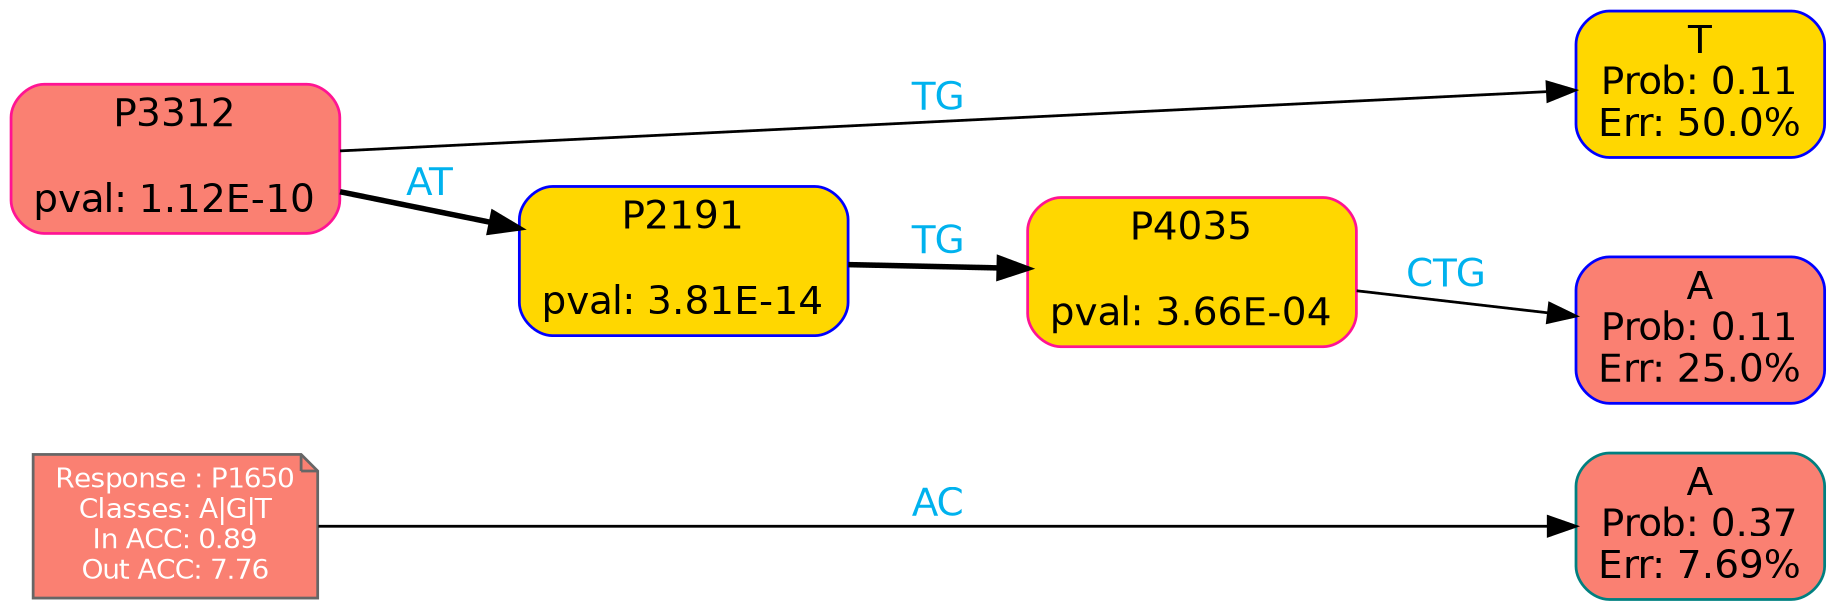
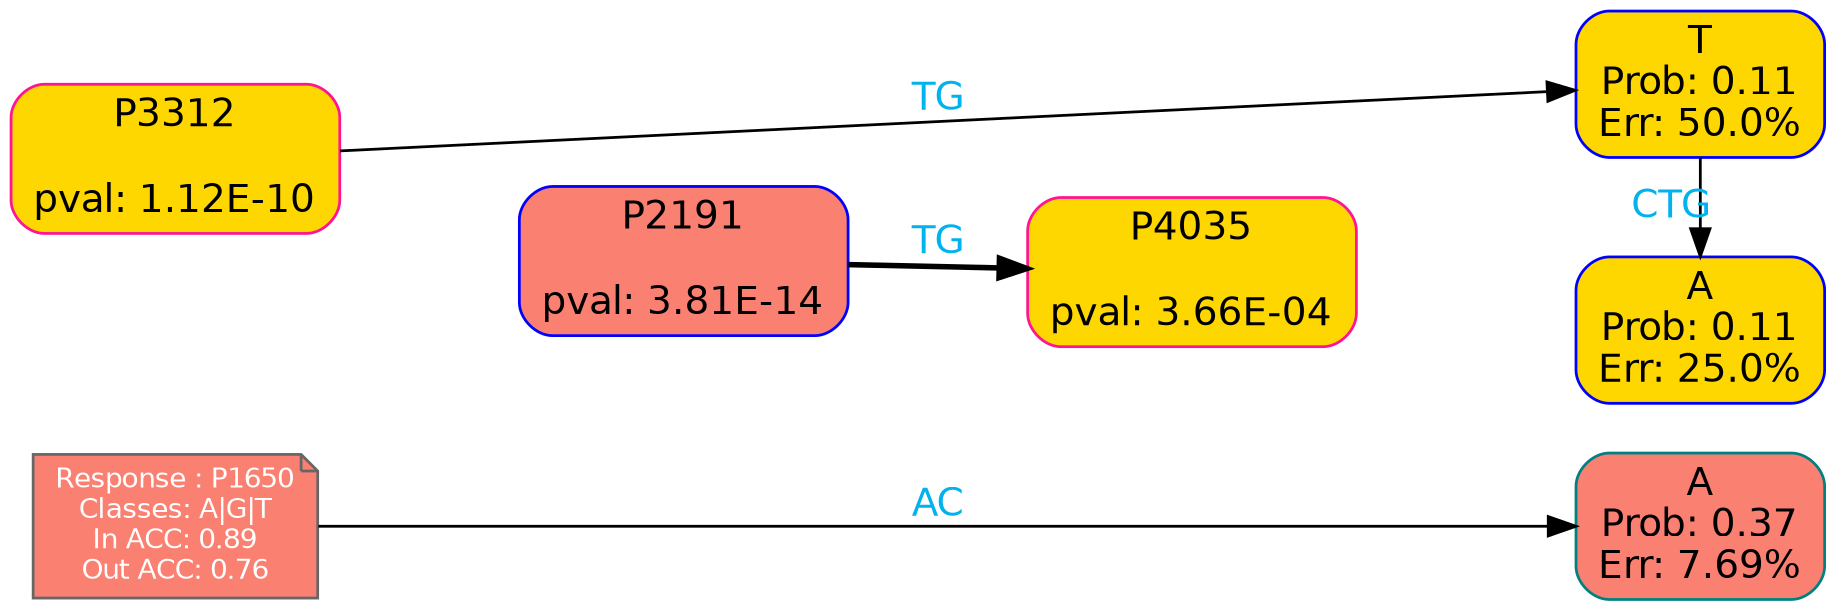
node "P3312 pval: 1.12E-10": fillcolor salmon -> gold
edge "P3312 pval: 1.12E-10" -> "P2191 pval: 3.81E-14": removed, label "AT"
node "P2191 pval: 3.81E-14": fillcolor gold -> salmon
edge "P4035 pval: 3.66E-04" -> "A Prob: 0.11 Err: 25.0%": now "T Prob: 0.11 Err: 50.0%" -> "A Prob: 0.11 Err: 25.0%"
node "A Prob: 0.11 Err: 25.0%": fillcolor salmon -> gold
node "Response : P1650 Classes: A|G|T In ACC: 0.89 Out ACC: 7.76": label "Response : P1650 Classes: A|G|T In ACC: 0.89 Out ACC: 7.76" -> "Response : P1650 Classes: A|G|T In ACC: 0.89 Out ACC: 0.76"
